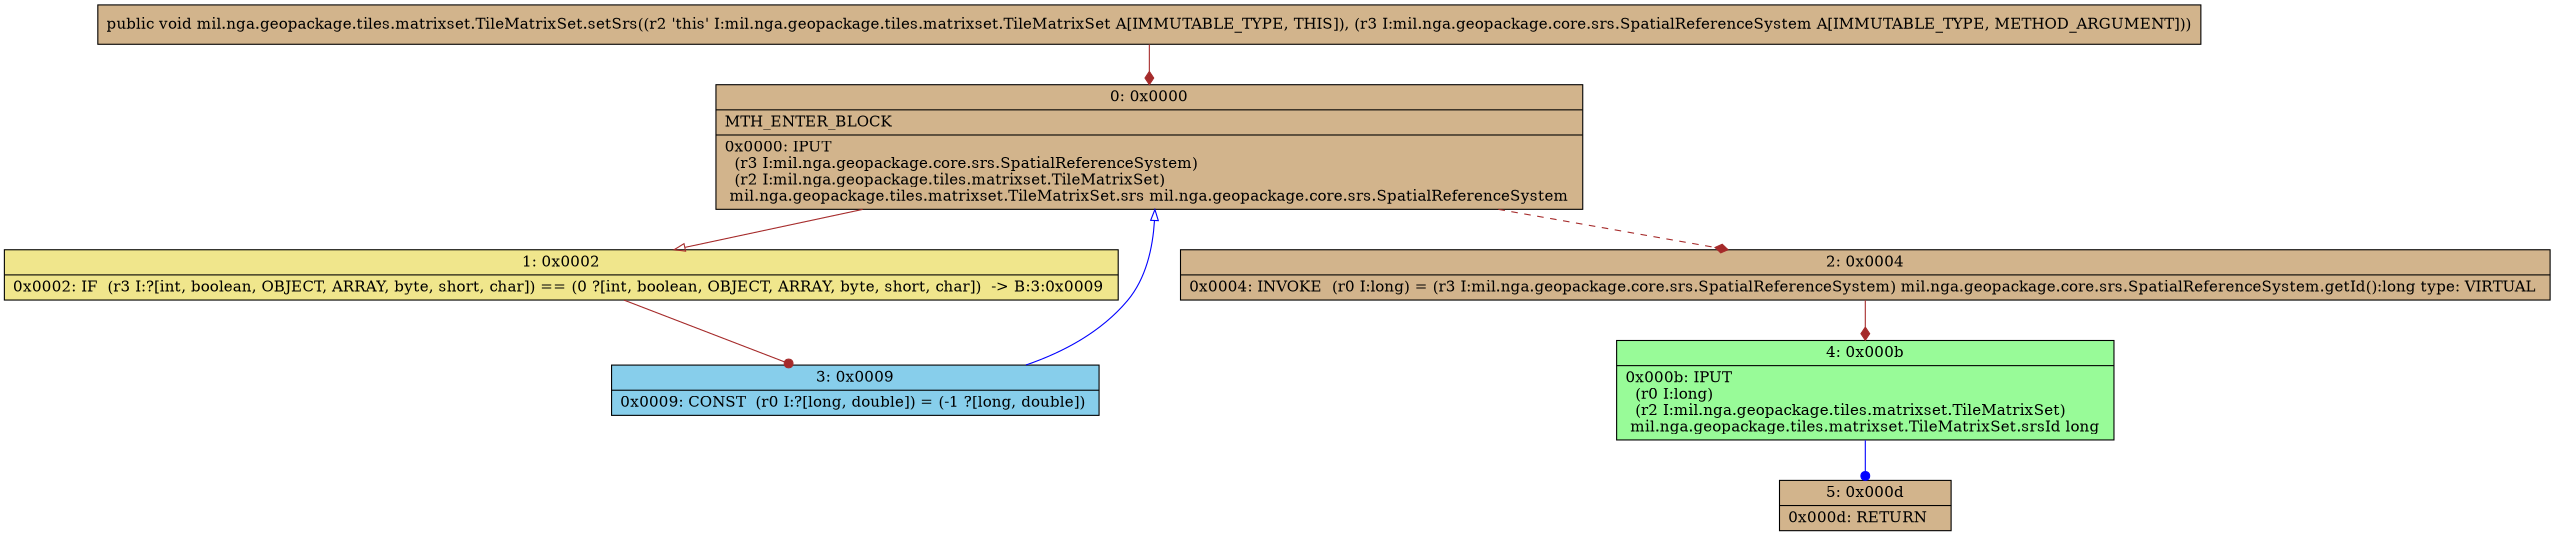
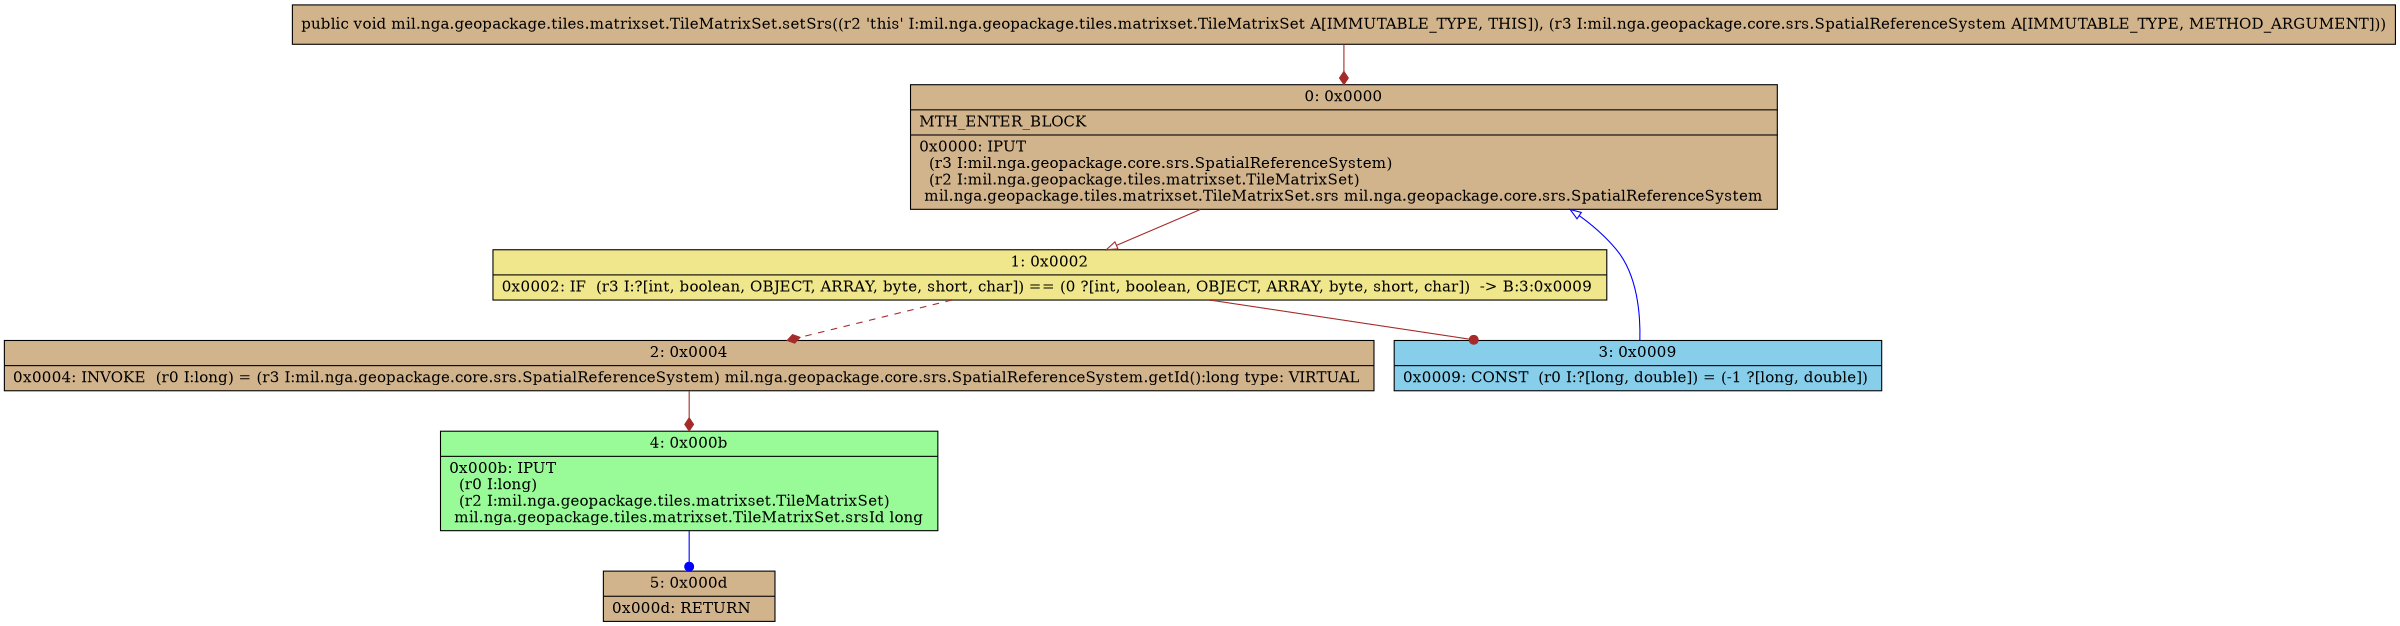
edge "0: 0x0000" -> "2: 0x0004": now "1: 0x0002" -> "2: 0x0004"
